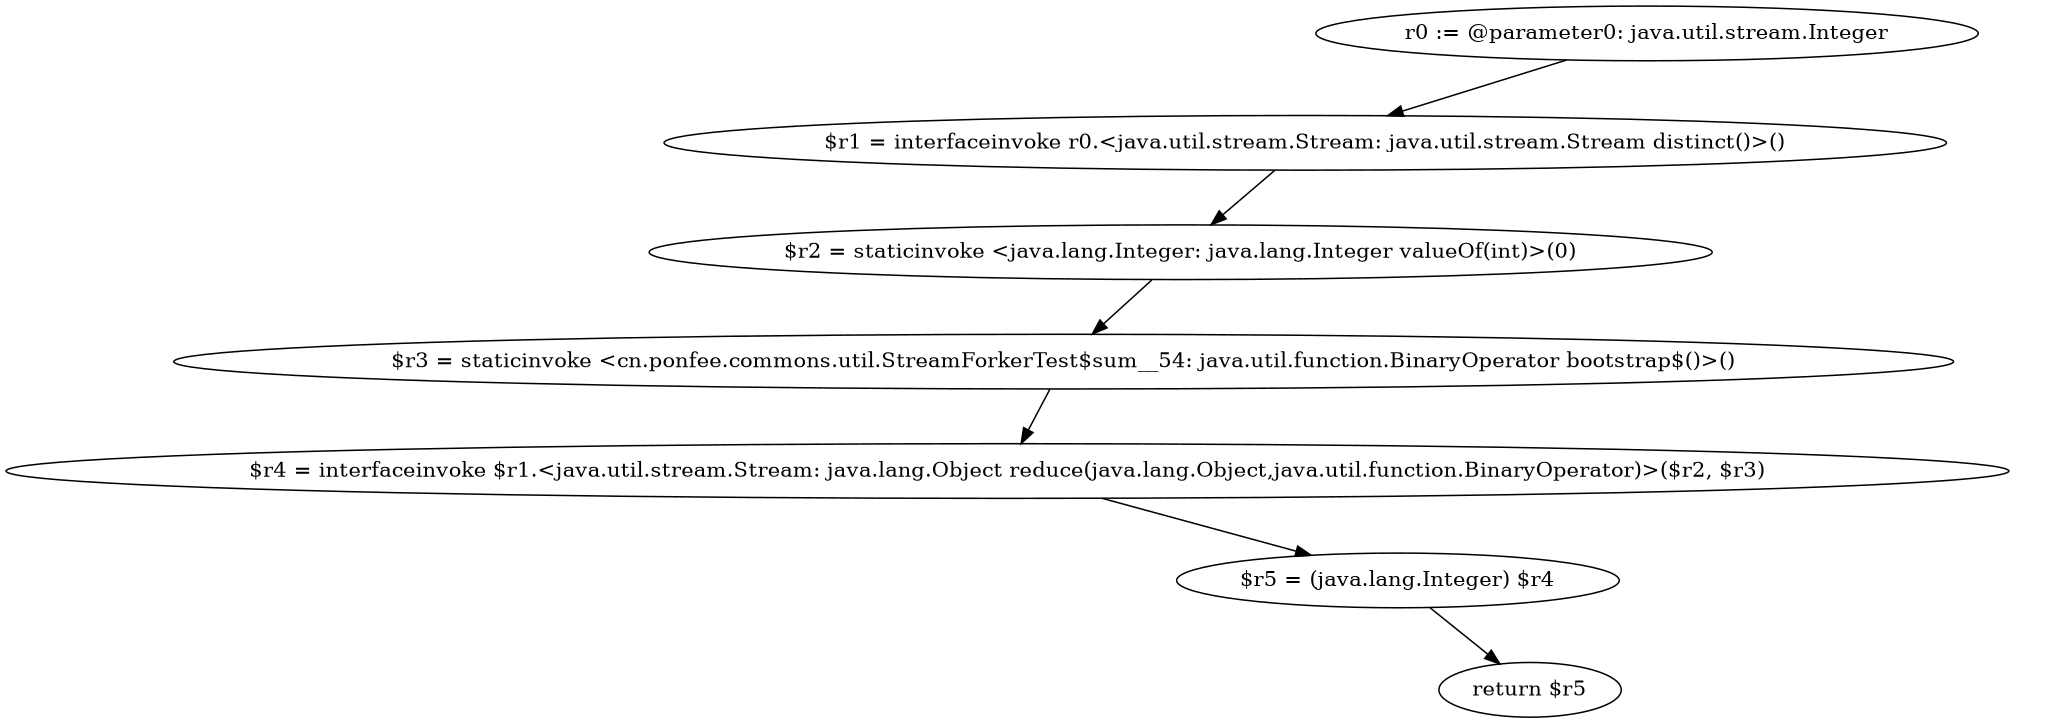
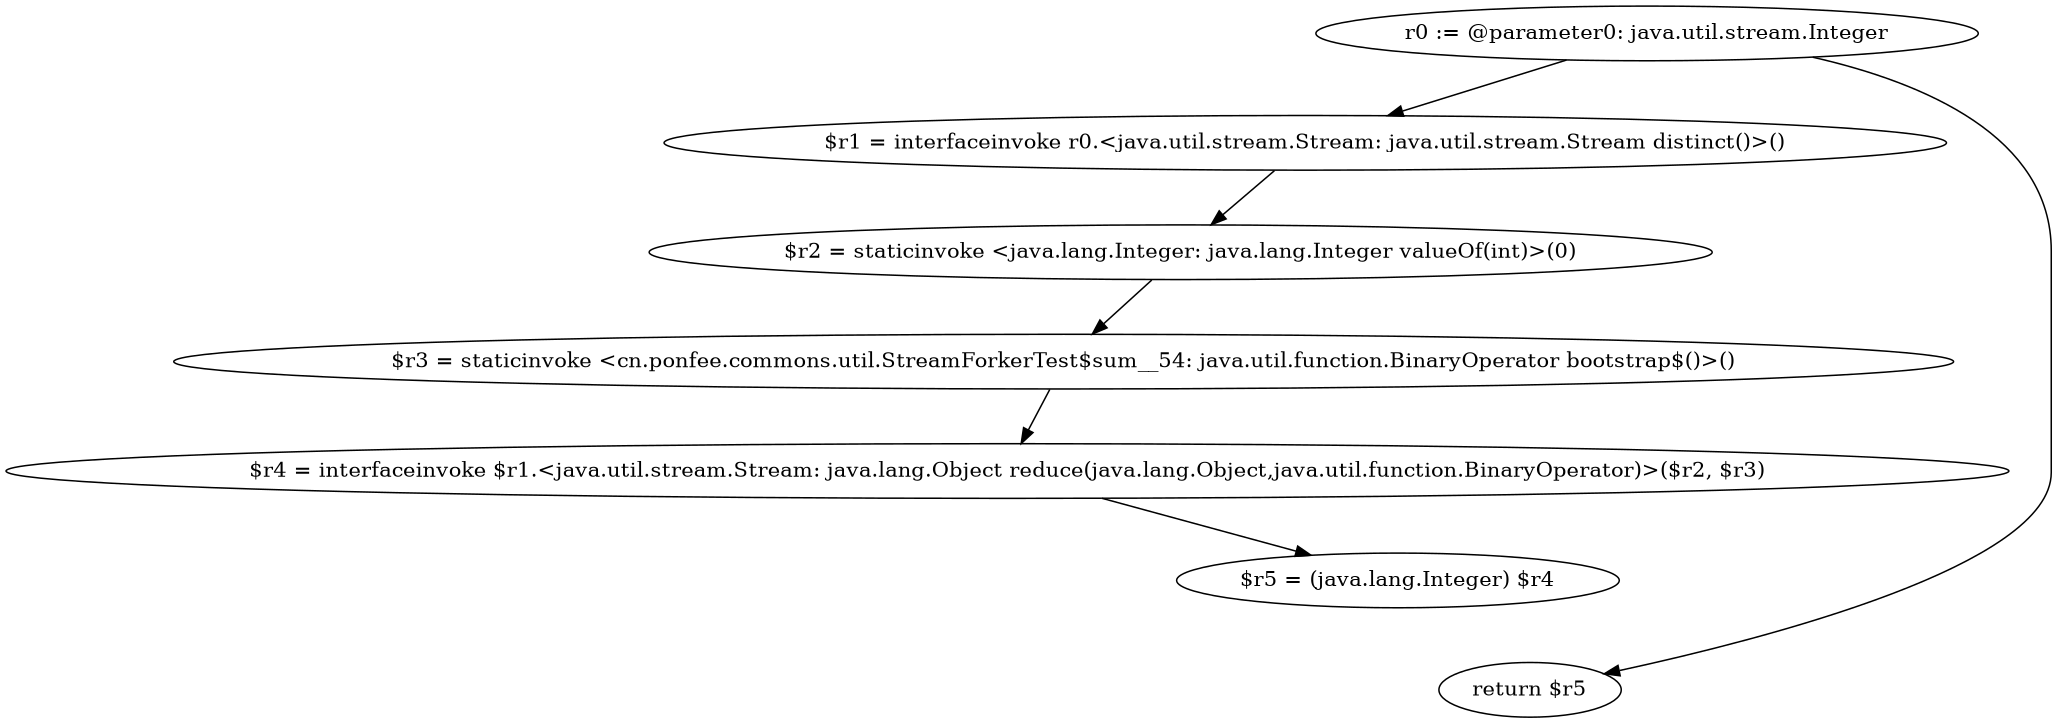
edge "$r5 = (java.lang.Integer) $r4" -> "return $r5": now "r0 := @parameter0: java.util.stream.Integer" -> "return $r5"
